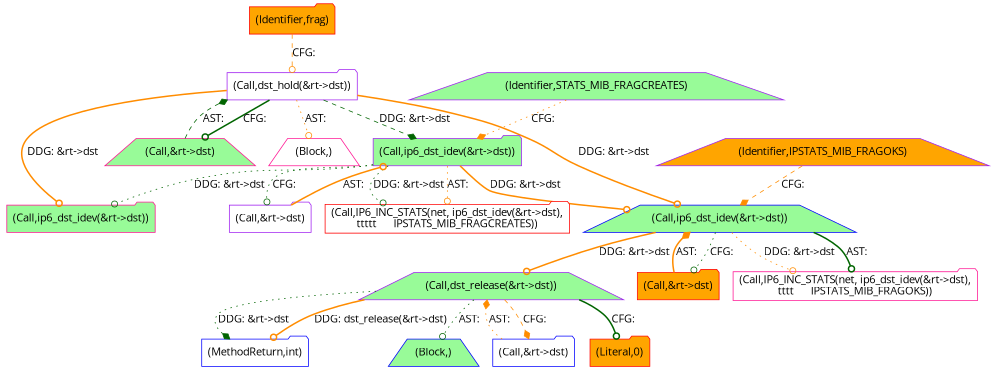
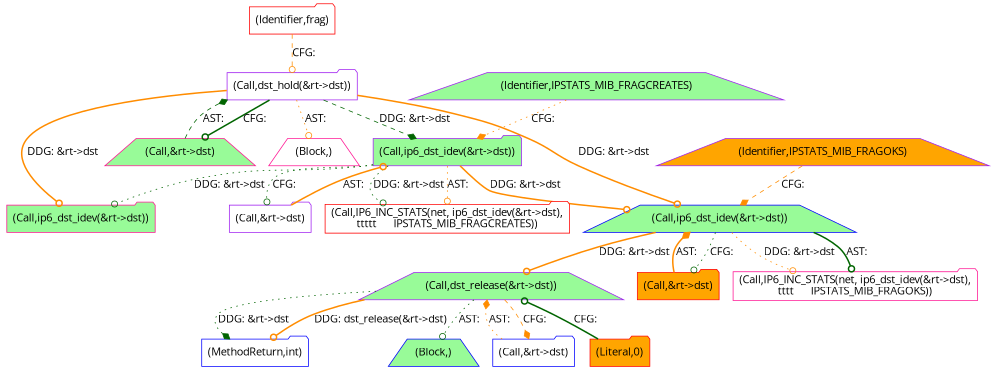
node "(Identifier,frag)": fillcolor orange -> white
node "(Identifier,STATS_MIB_FRAGCREATES)": label "(Identifier,STATS_MIB_FRAGCREATES)" -> "(Identifier,IPSTATS_MIB_FRAGCREATES)"
edge "(Call,dst_release(&rt->dst))" -> "(Literal,0)": reversed
